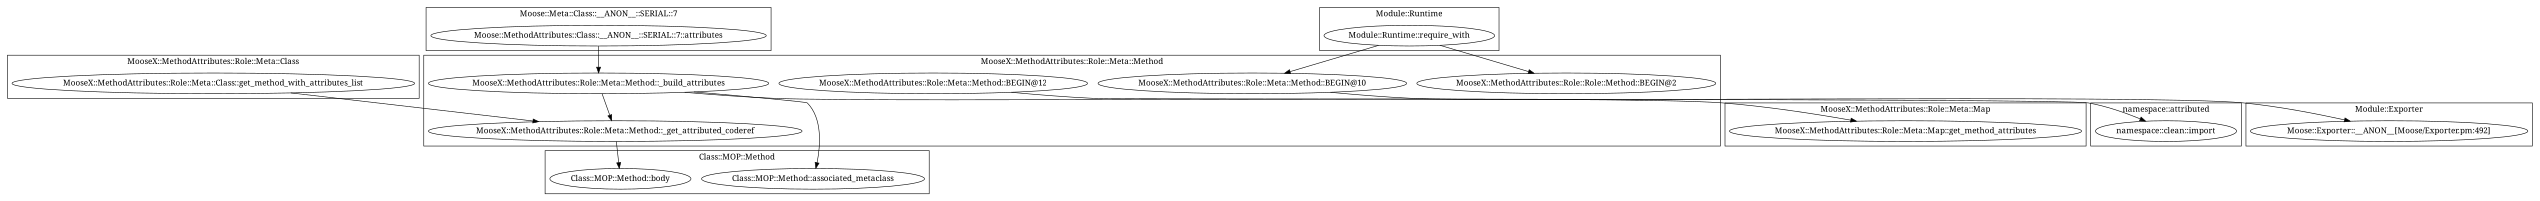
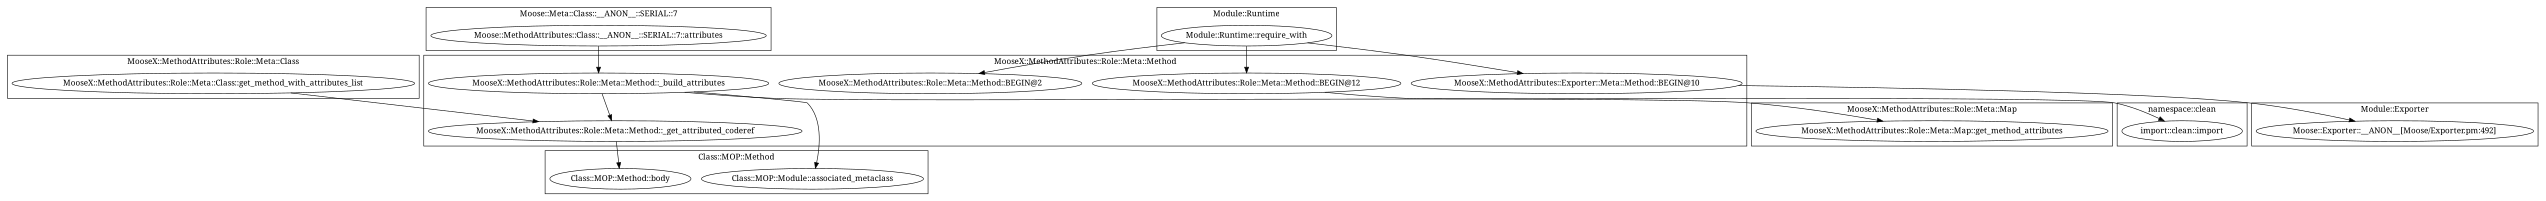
edge "Module::Runtime::require_with" -> "MooseX::MethodAttributes::Role::Meta::Method::BEGIN@12": added
node "MooseX::MethodAttributes::Role::Meta::Method::BEGIN@10": label "MooseX::MethodAttributes::Role::Meta::Method::BEGIN@10" -> "MooseX::MethodAttributes::Exporter::Meta::Method::BEGIN@10"
node "MooseX::MethodAttributes::Role::Role::Method::BEGIN@2": label "MooseX::MethodAttributes::Role::Role::Method::BEGIN@2" -> "MooseX::MethodAttributes::Role::Meta::Method::BEGIN@2"
cluster "namespace::attributed": label "namespace::attributed" -> "namespace::clean"
node "namespace::clean::import": label "namespace::clean::import" -> "import::clean::import"
node "Class::MOP::Method::associated_metaclass": label "Class::MOP::Method::associated_metaclass" -> "Class::MOP::Module::associated_metaclass"
